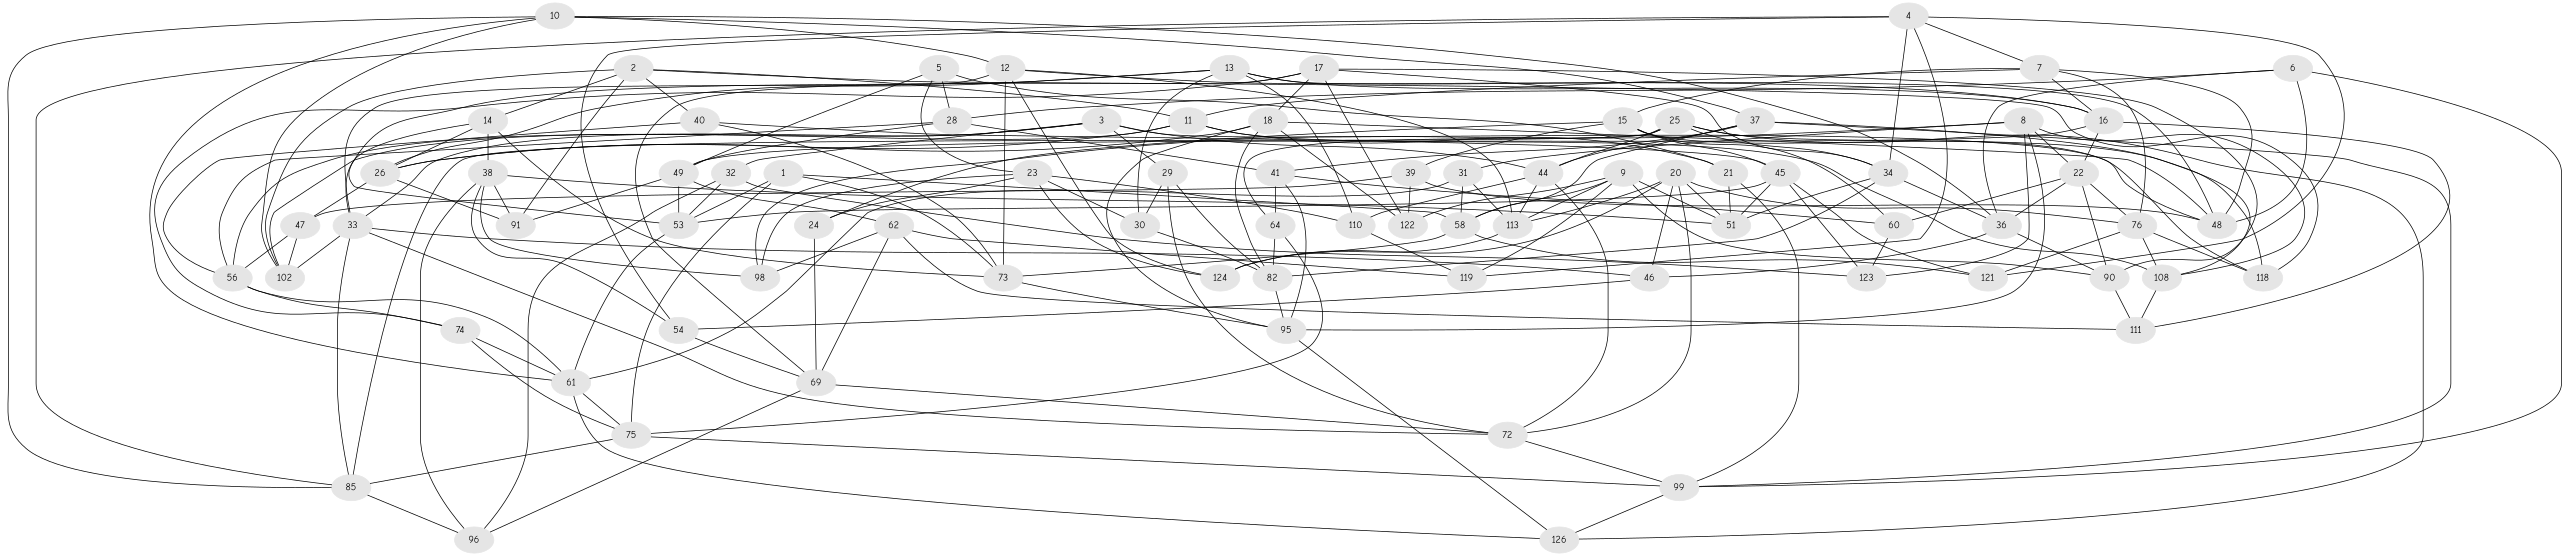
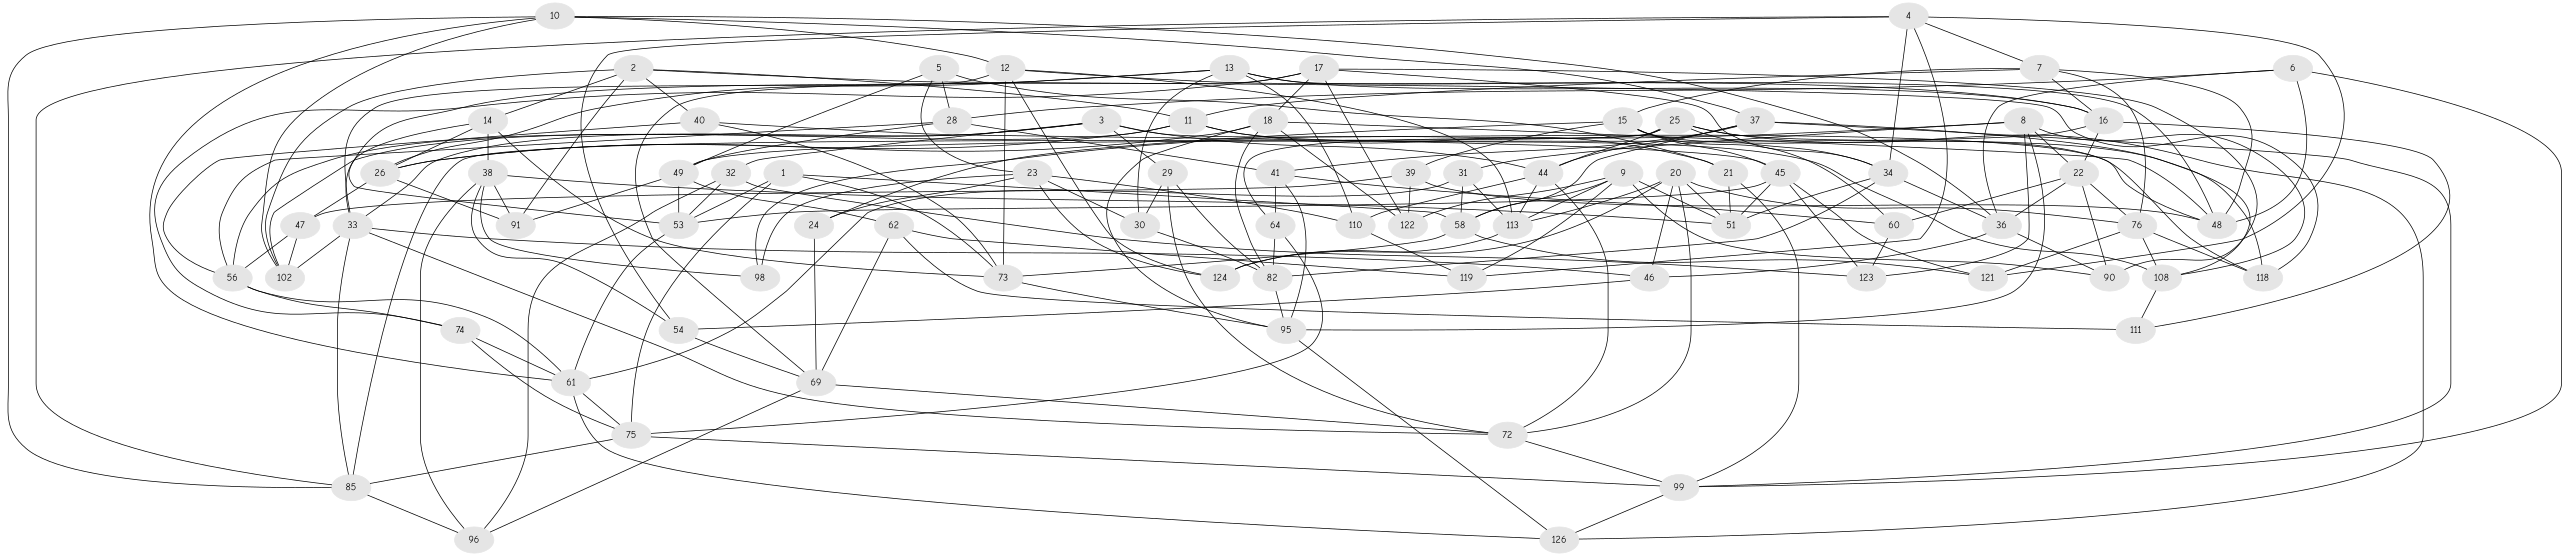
edge "62" -- "98": removed
edge "90" -- "111": removed
